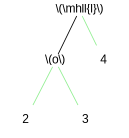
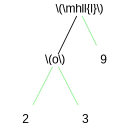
node "4": label "4" -> "9"
